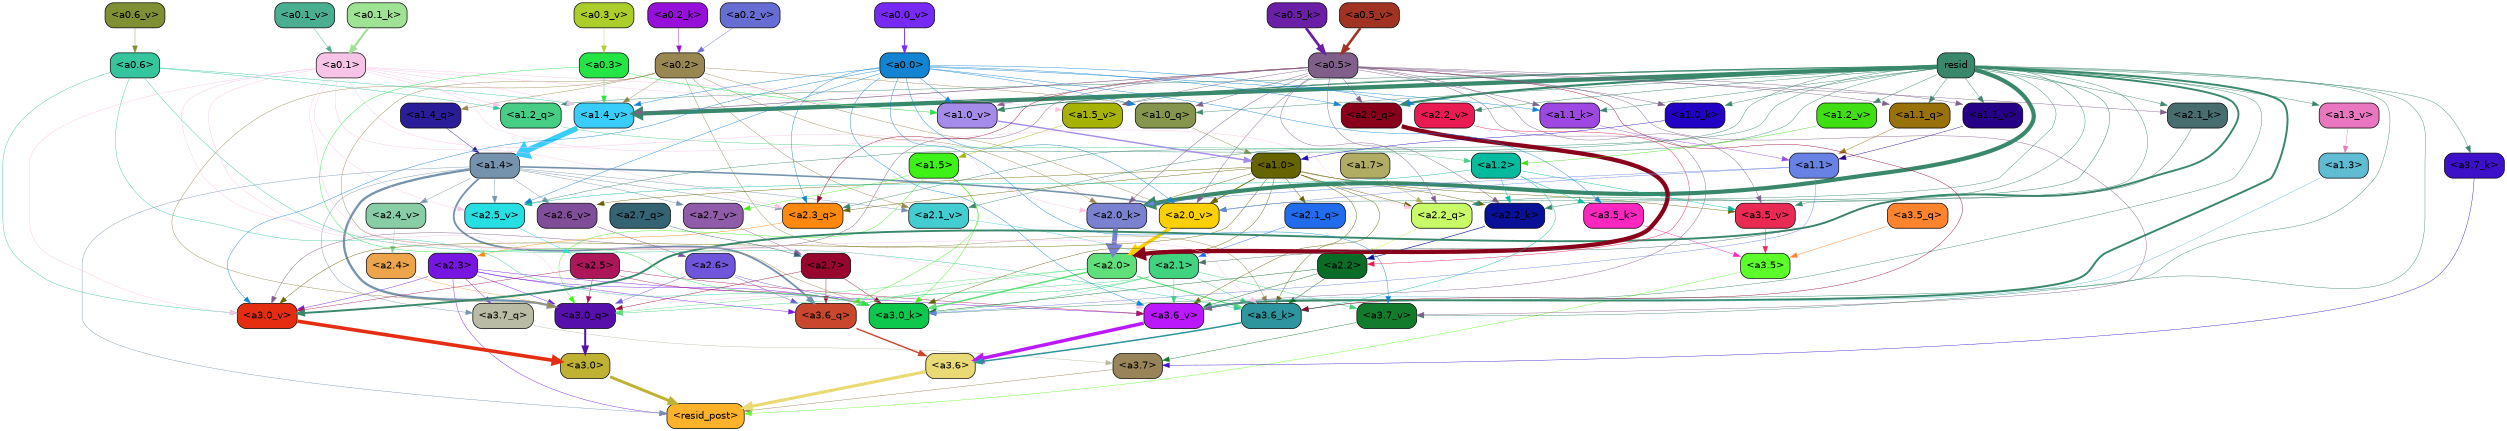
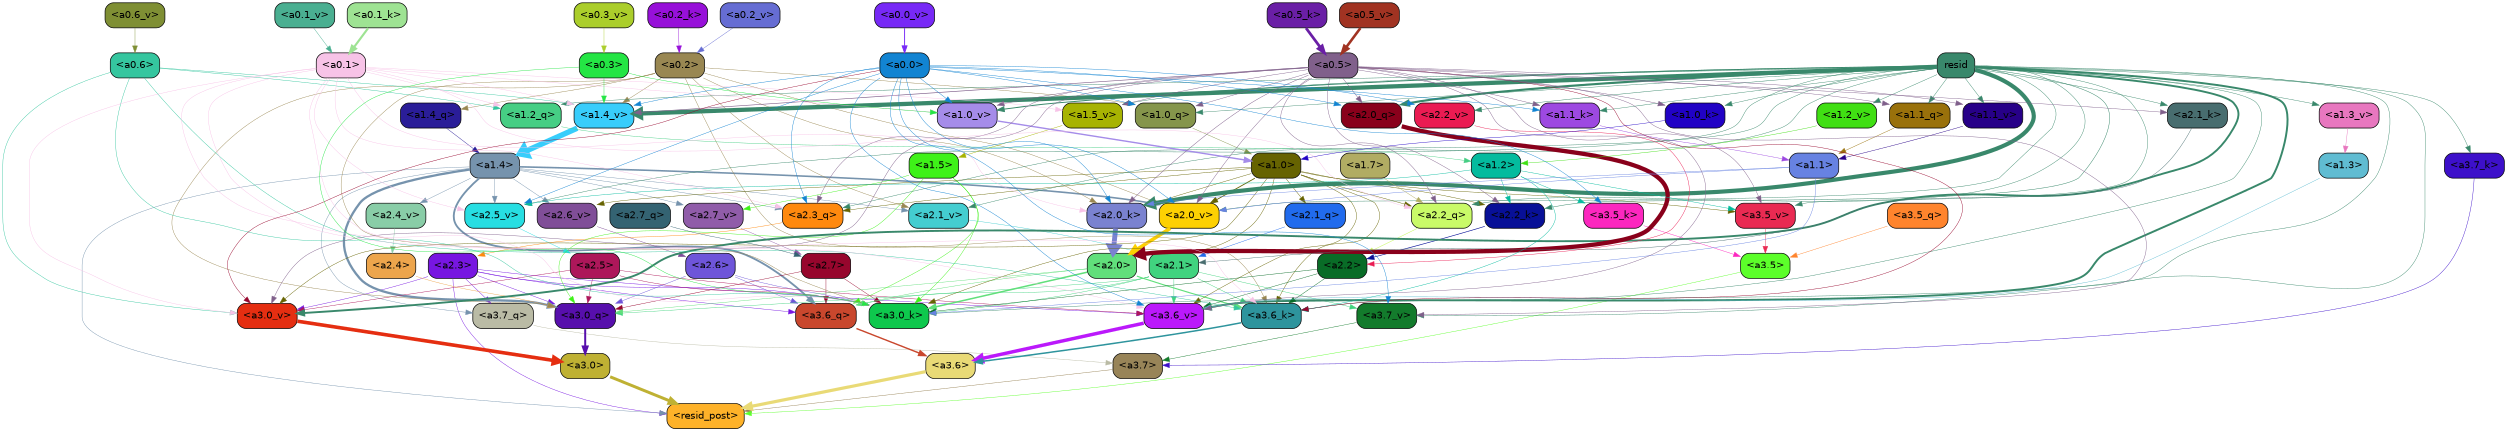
edge "<a0.5>" -> "<a2.3_q>": color #97062d -> #80608b
edge "<a0.0>" -> "<a3.0_v>": color #1284d2 -> #97062d
edge "<a0.0>" -> "<a2.0_k>": added
